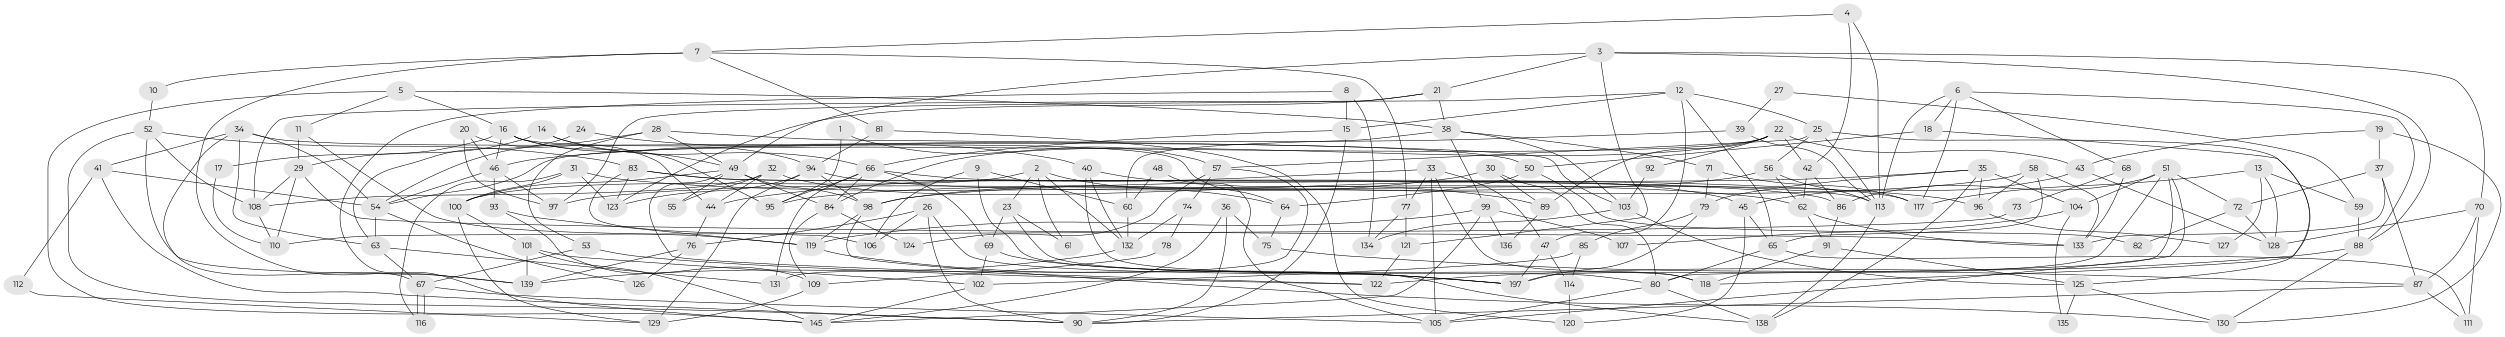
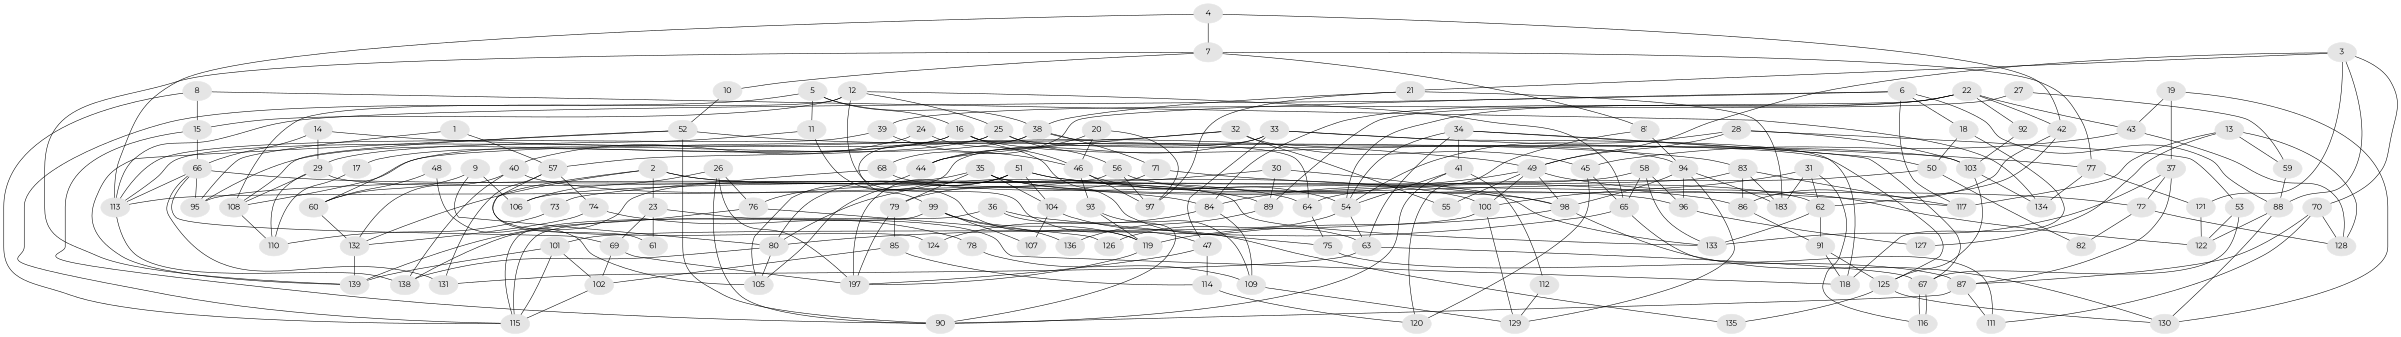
node "123": label "123" -> "183"
edge "67" -- "105": removed
node "145": label "145" -> "115"
